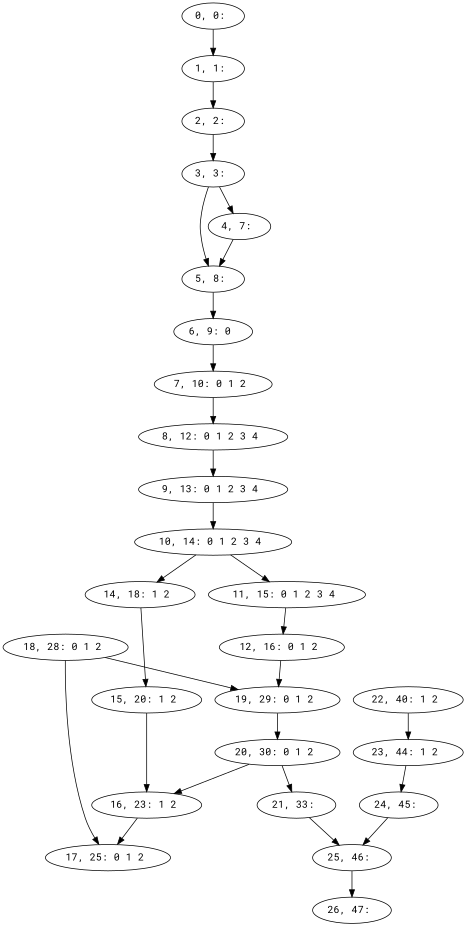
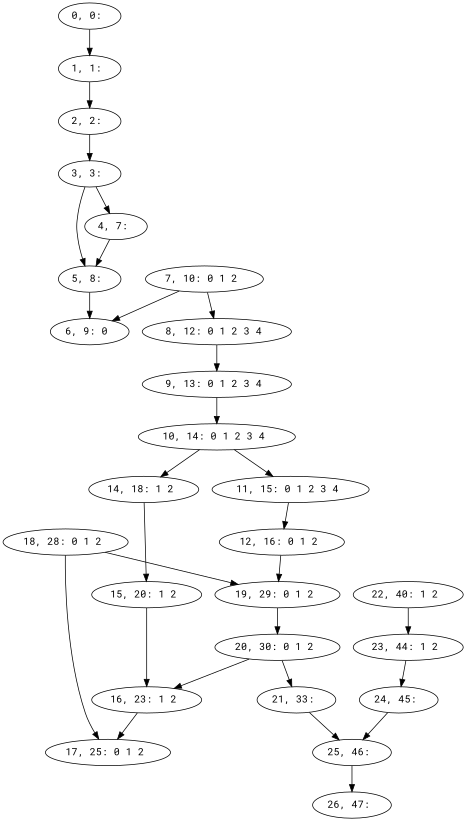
edge "6, 9: 0" -> "7, 10: 0 1 2": reversed
